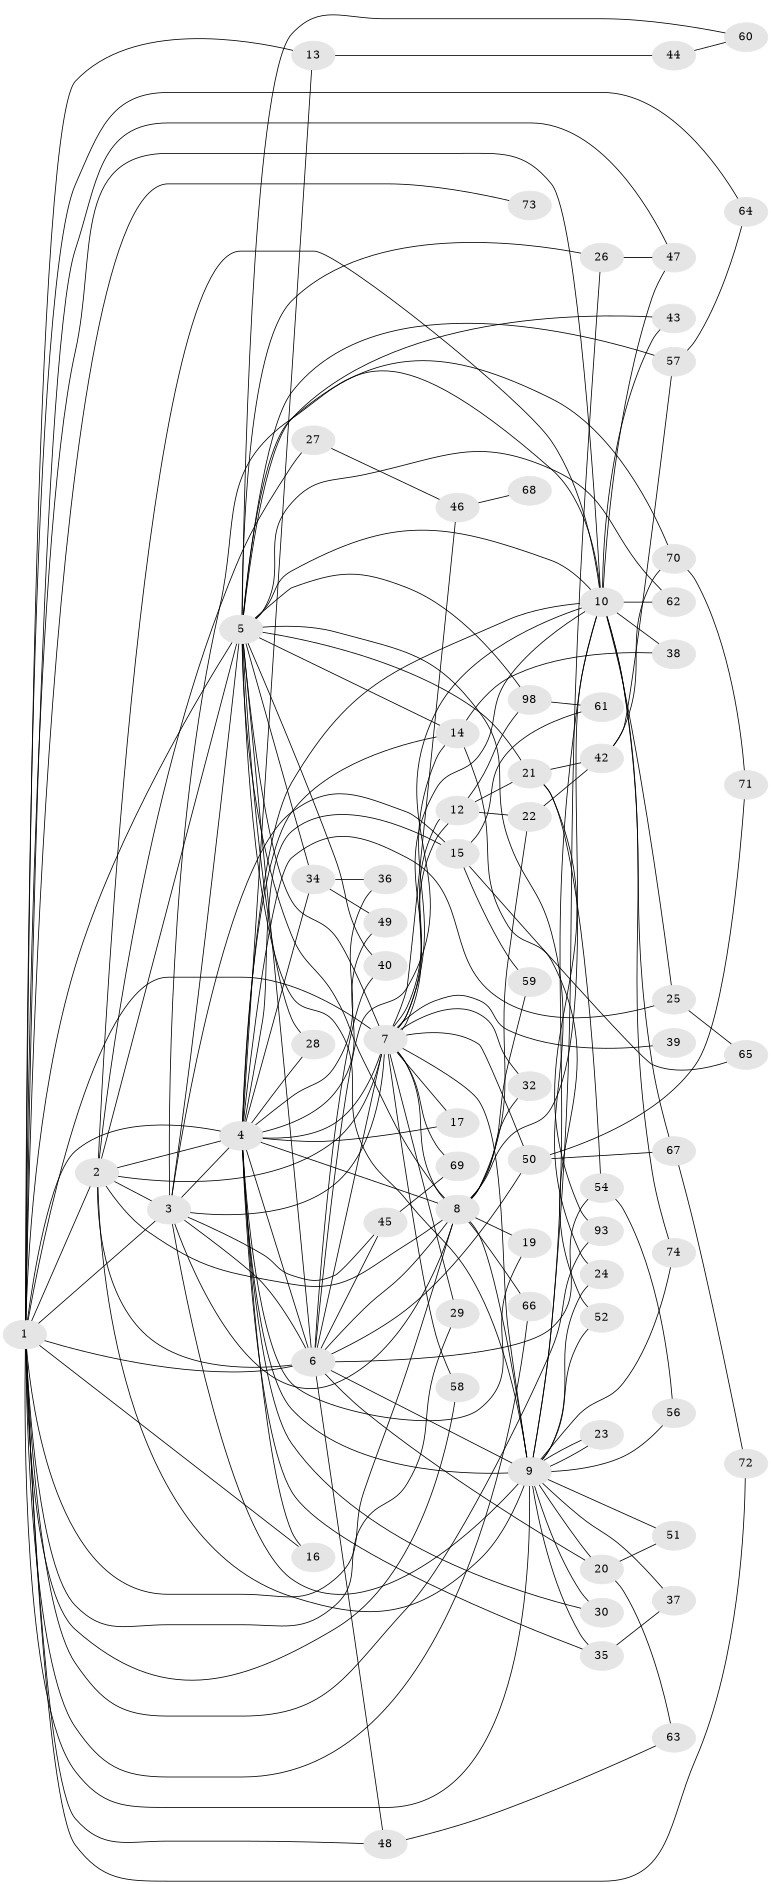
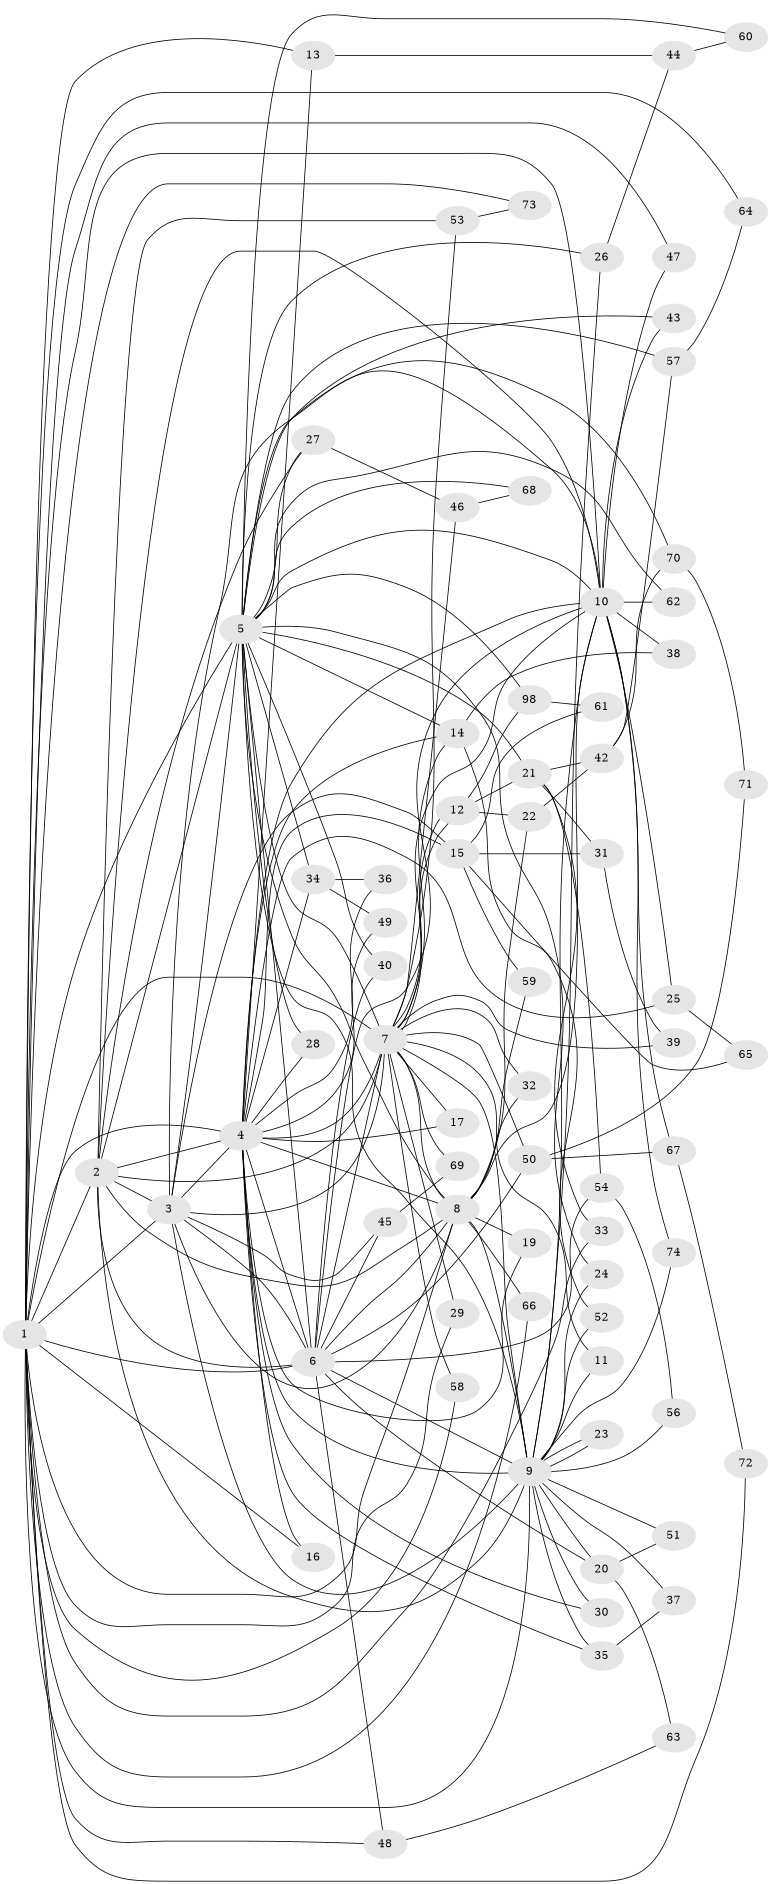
node "53": added
edge "26" -- "47": now "26" -- "44"
edge "68" -- "5": added
edge "27" -- "5": added
node "31": added
node "93": label "93" -> "33"
node "11": added
